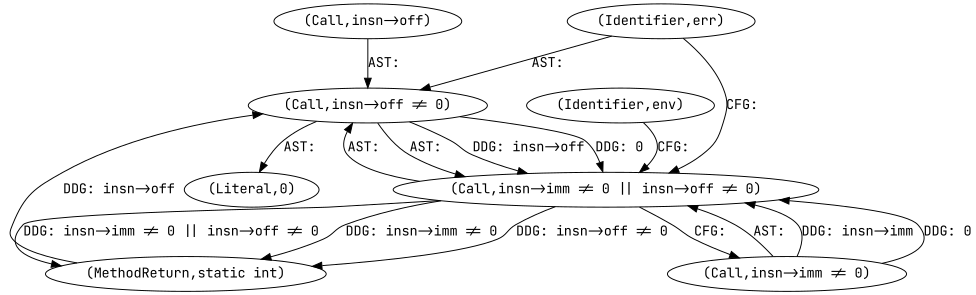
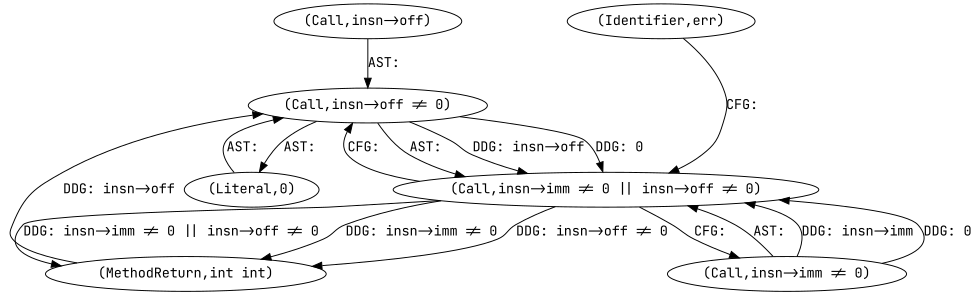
edge "(Identifier,err)" -> "(Call,insn->off != 0)": now "(Literal,0)" -> "(Call,insn->off != 0)"
node "(Identifier,env)": removed
edge "(Call,insn->imm != 0 || insn->off != 0)" -> "(Call,insn->off != 0)": label "AST: " -> "CFG: "
node "(MethodReturn,static int)": label "(MethodReturn,static int)" -> "(MethodReturn,int int)"
